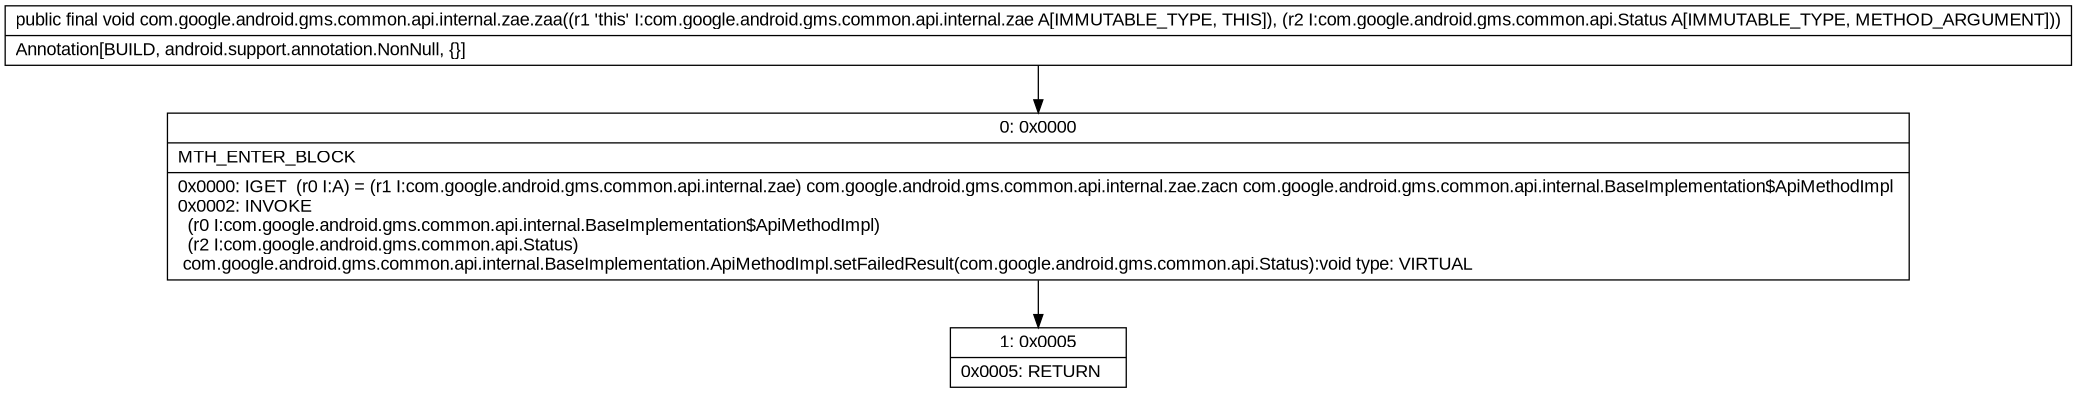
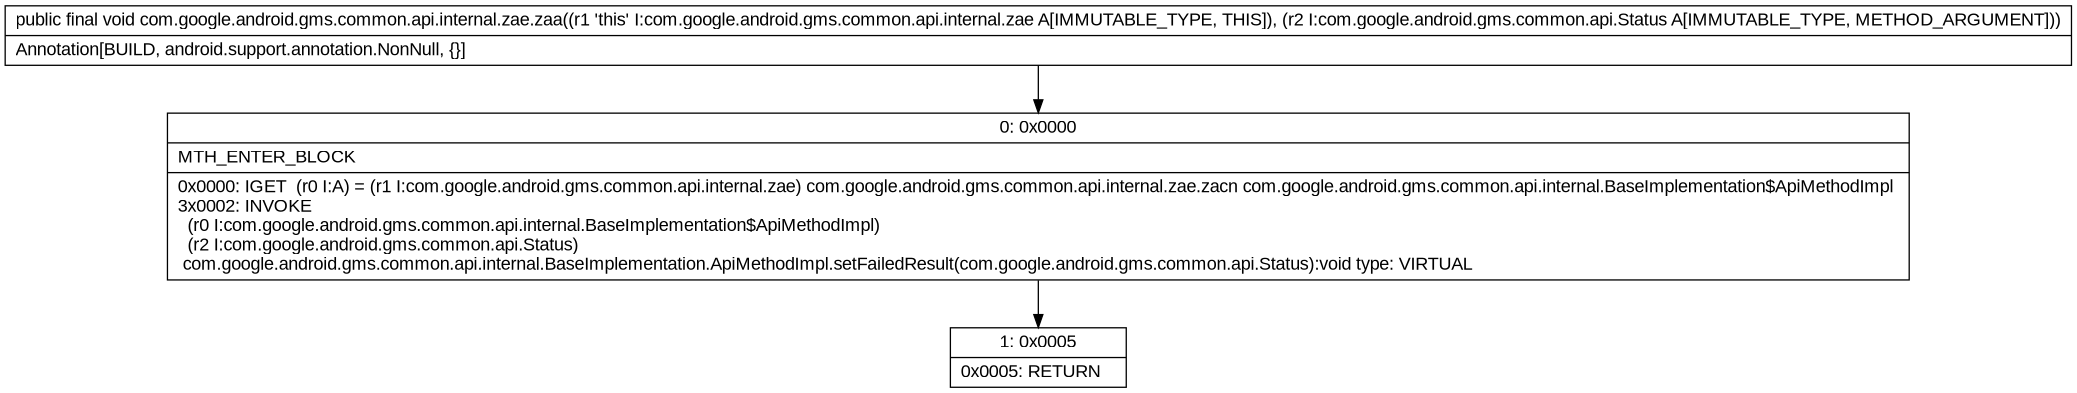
node "0: 0x0000": text "0x0002: INVOKE" -> "3x0002: INVOKE"
